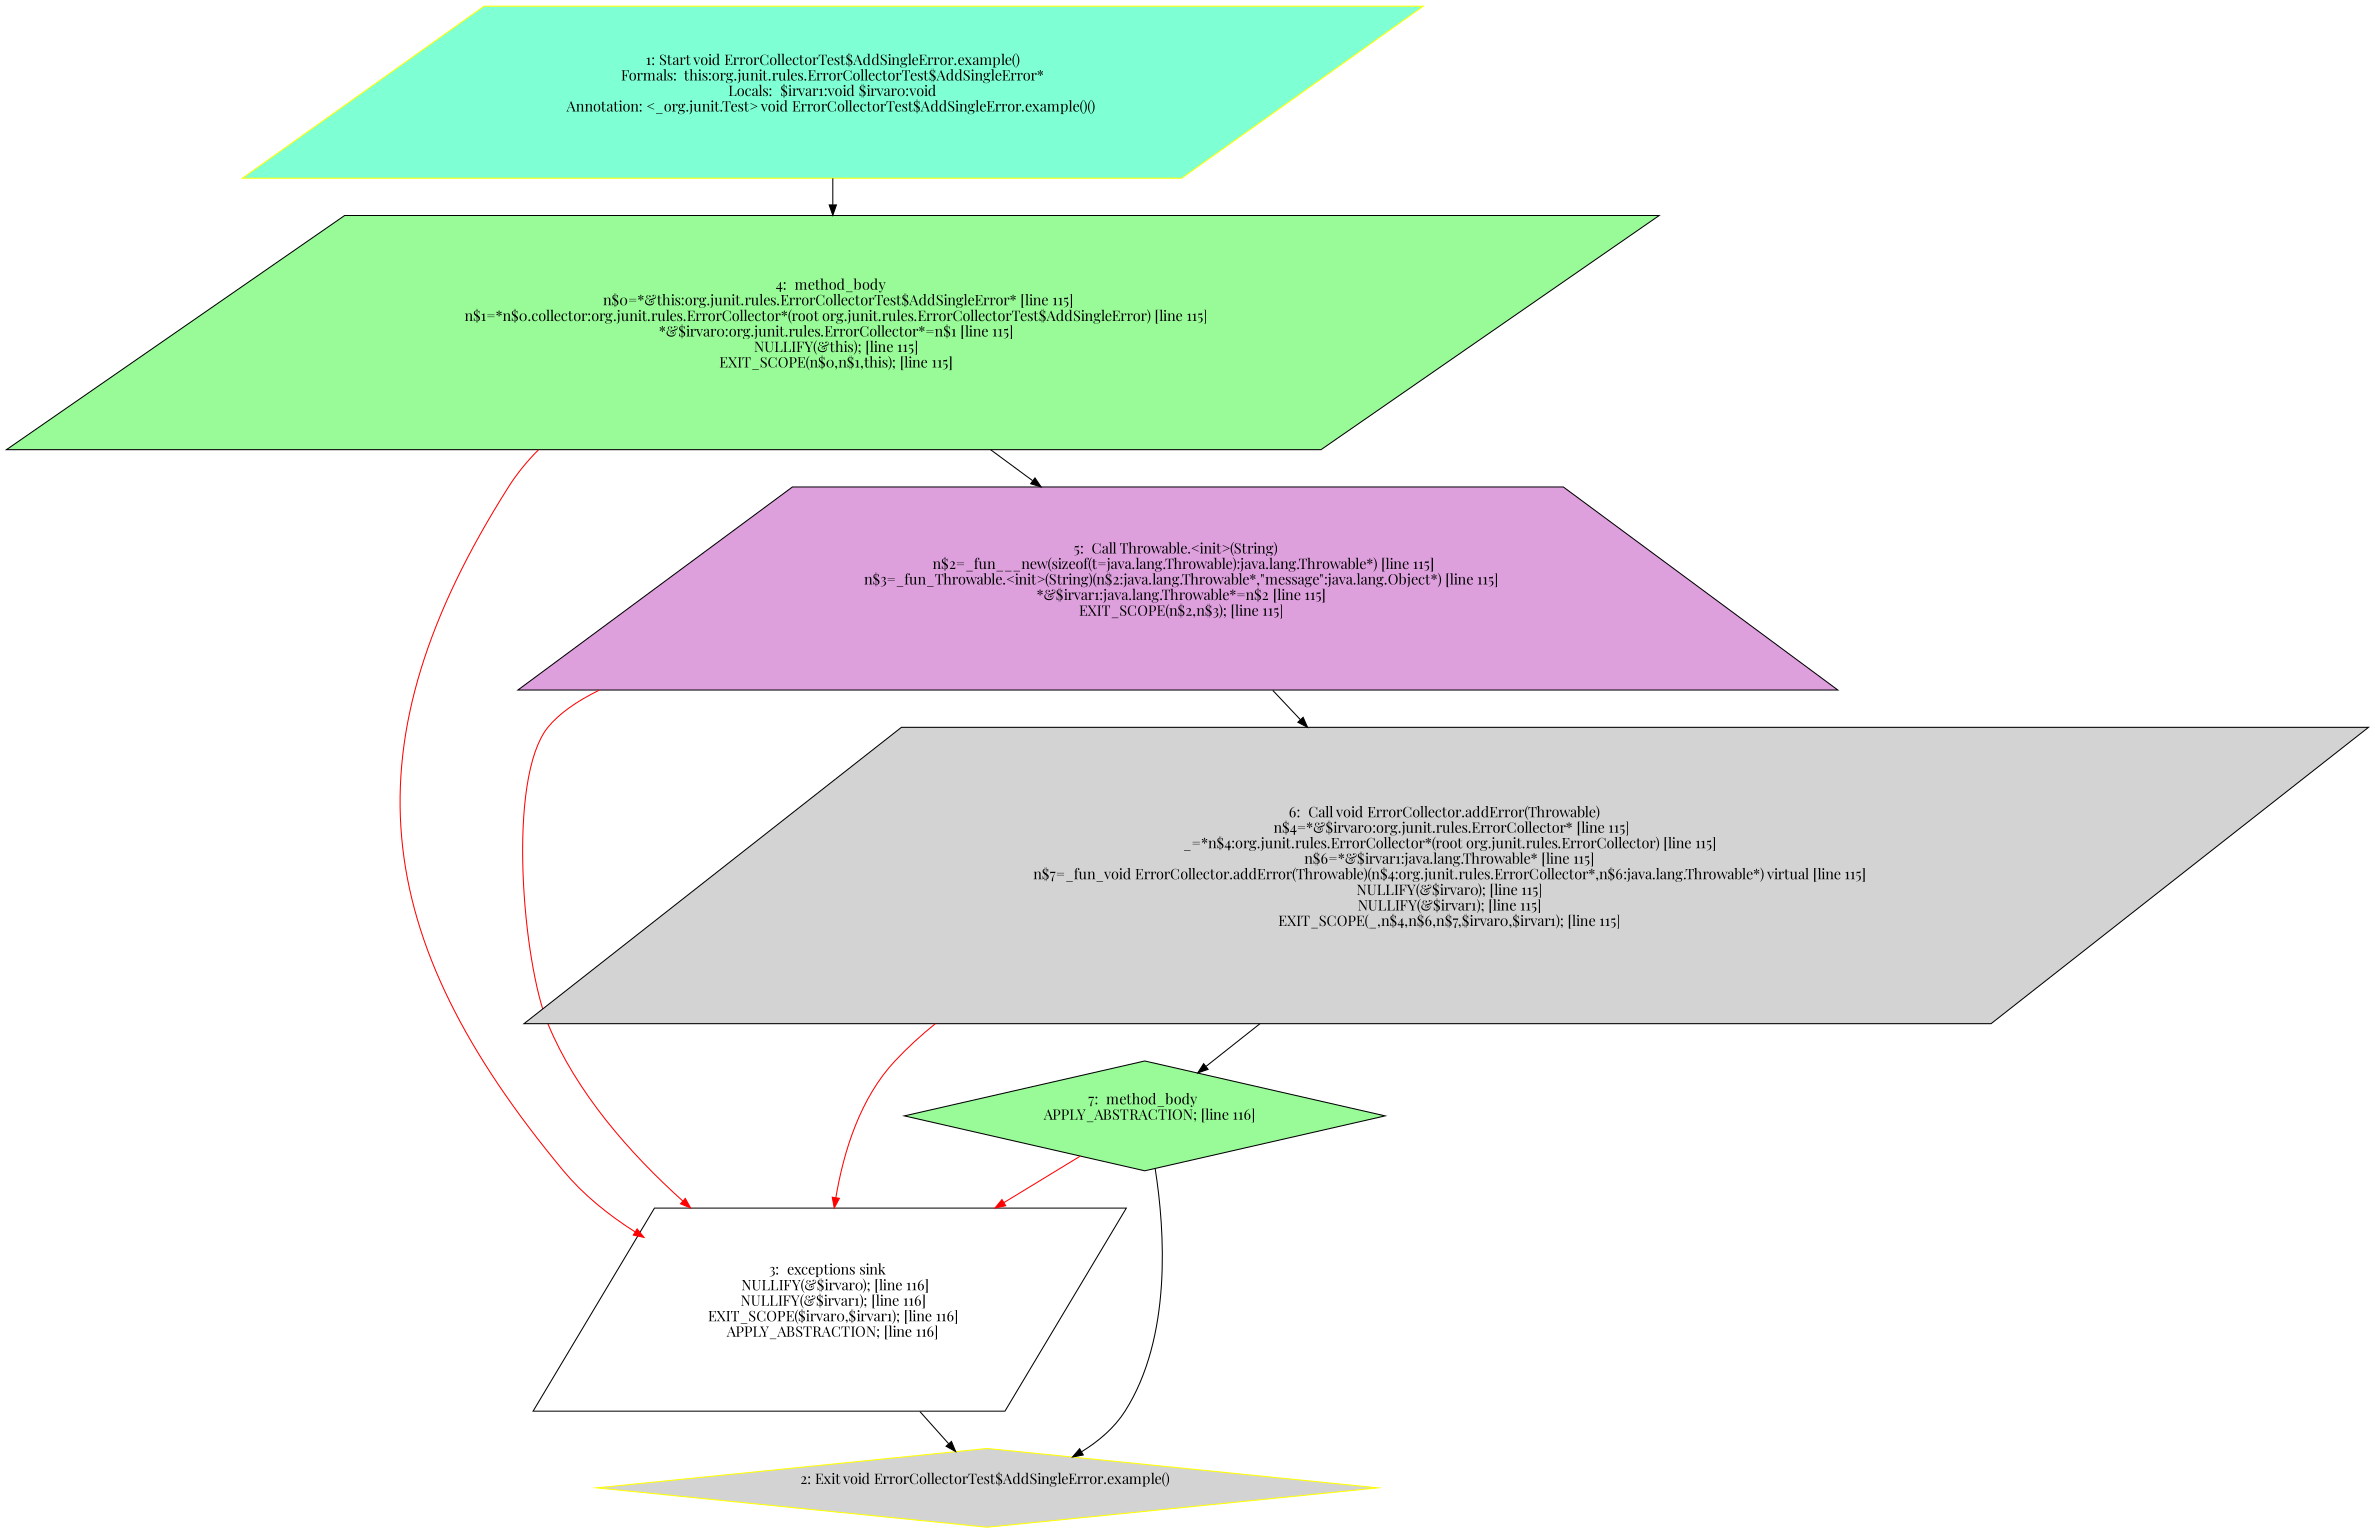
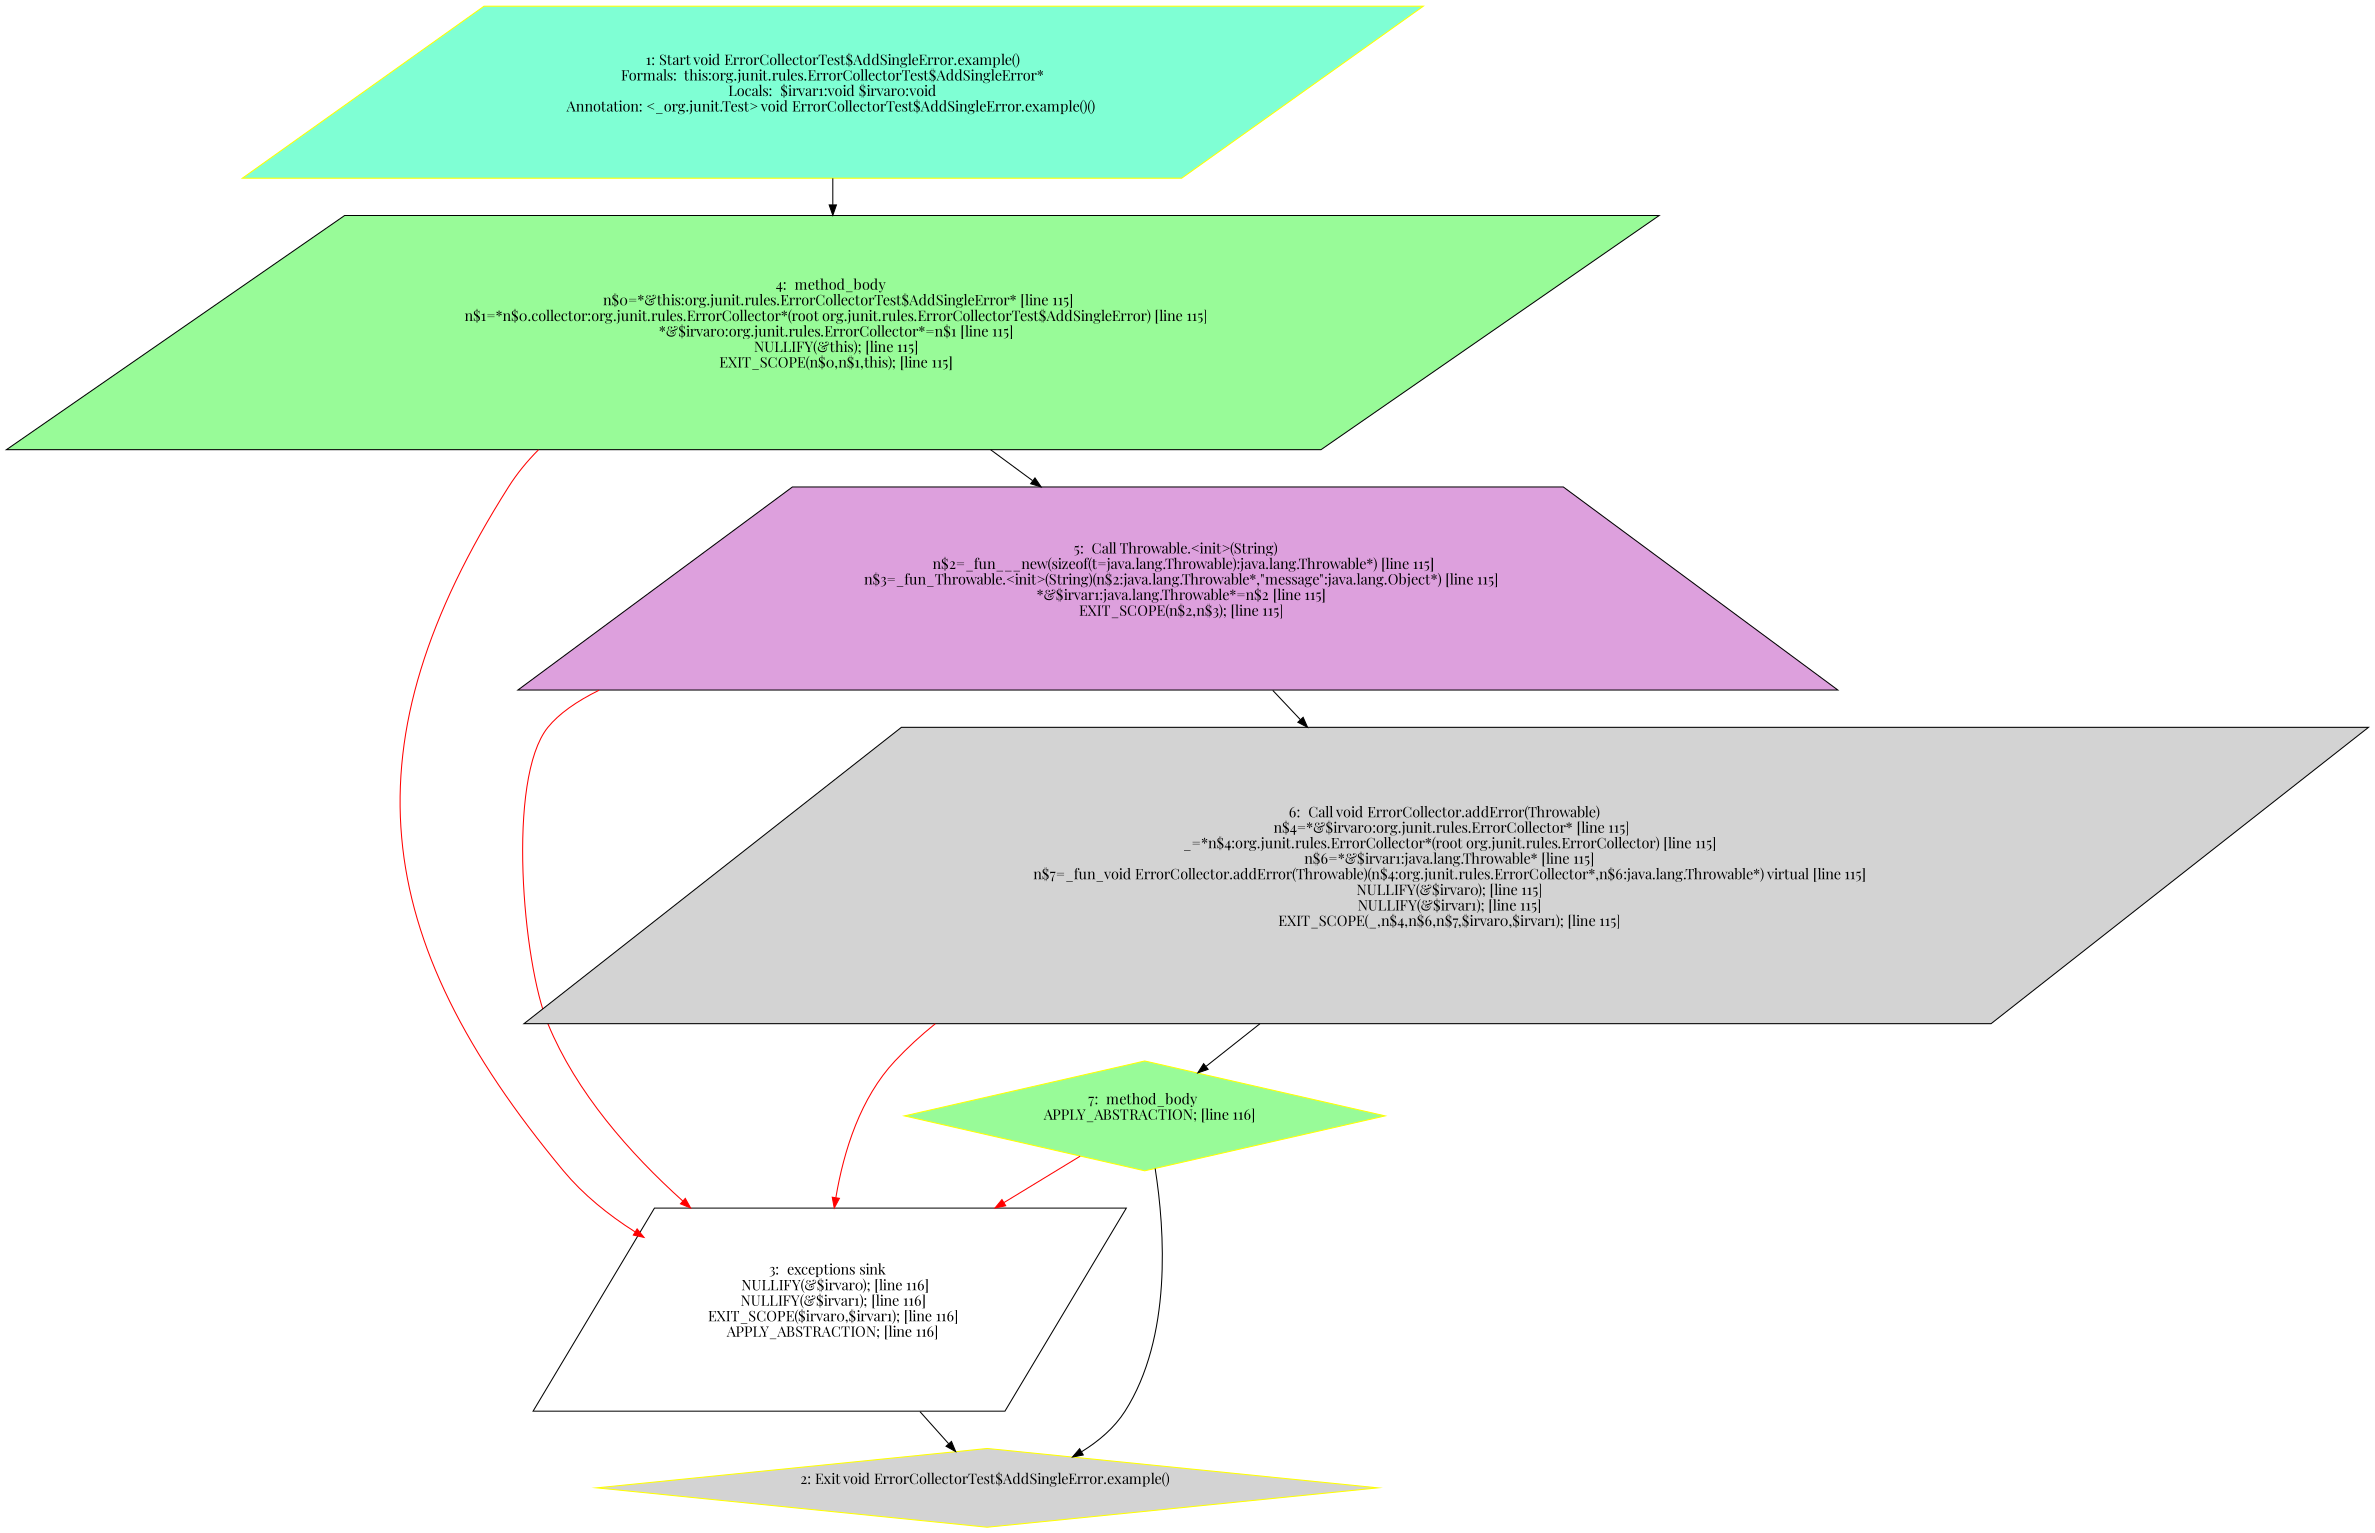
node "7:  method_body APPLY_ABSTRACTION; [line 116]": color black -> yellow
